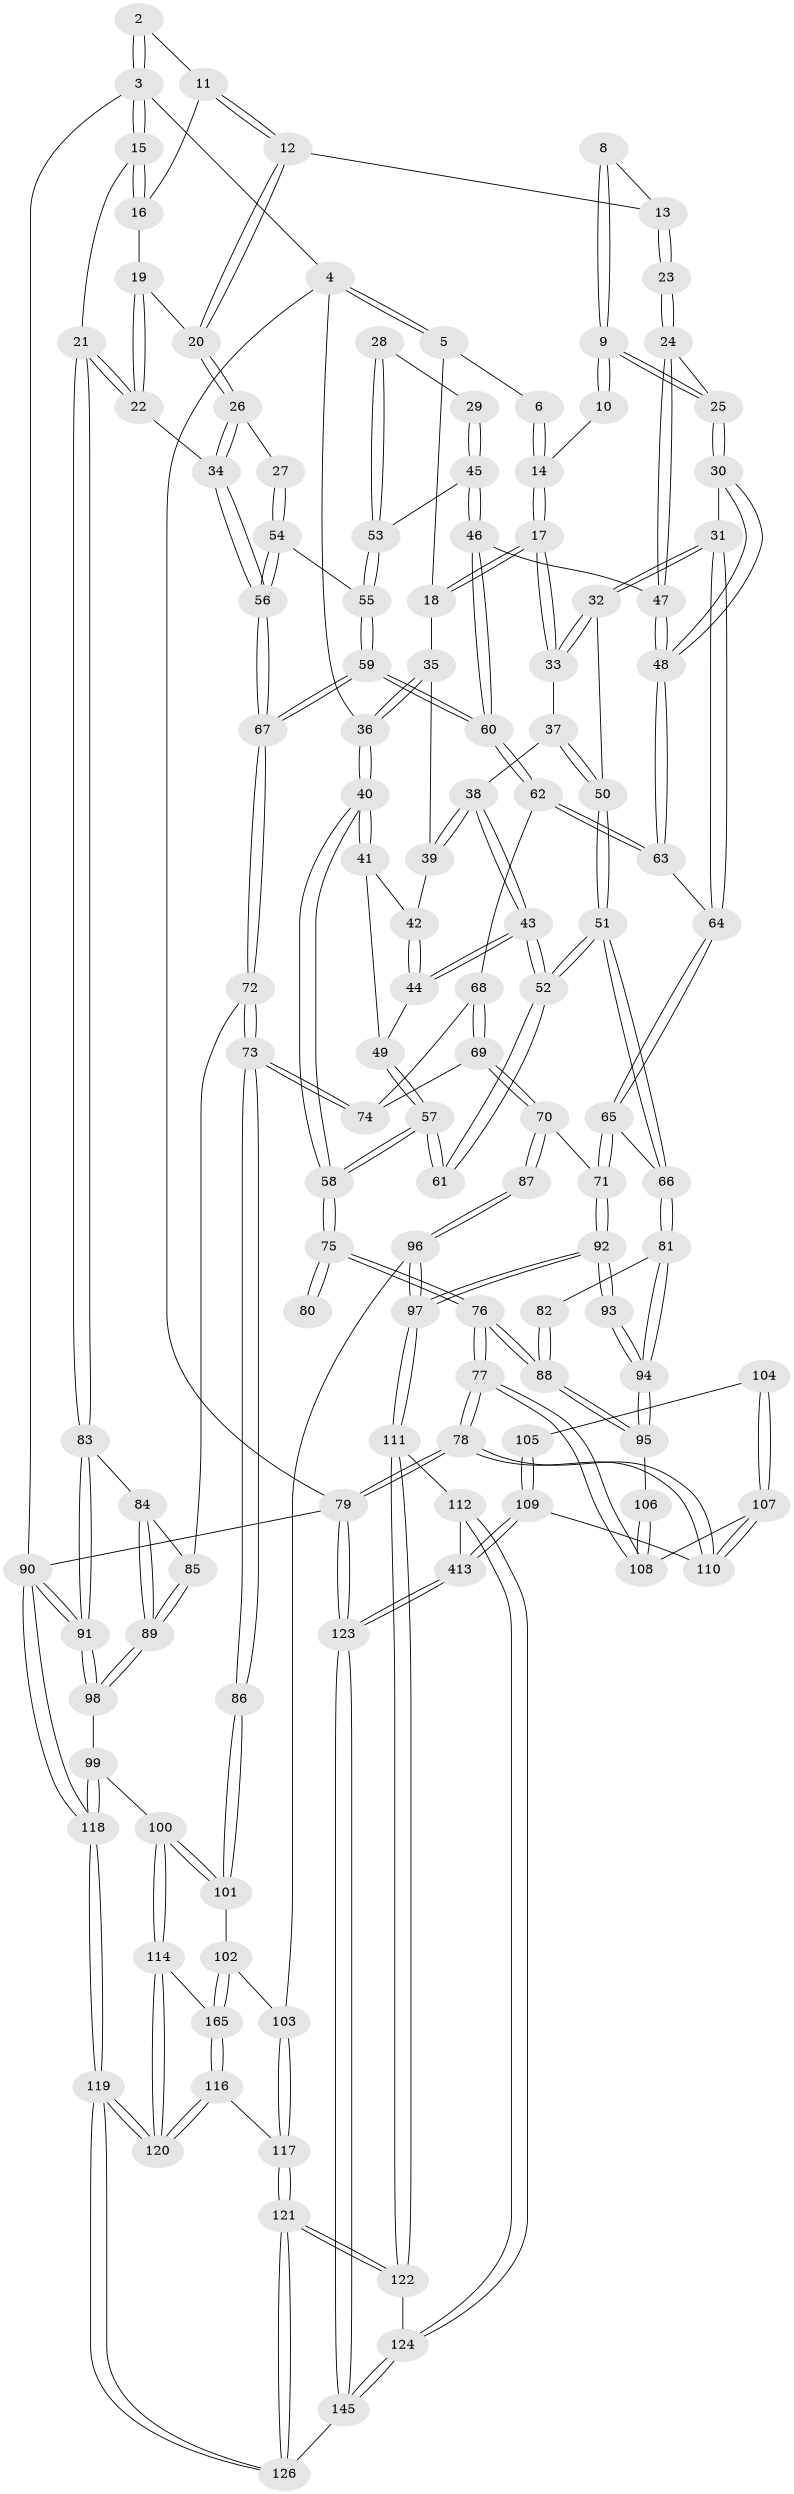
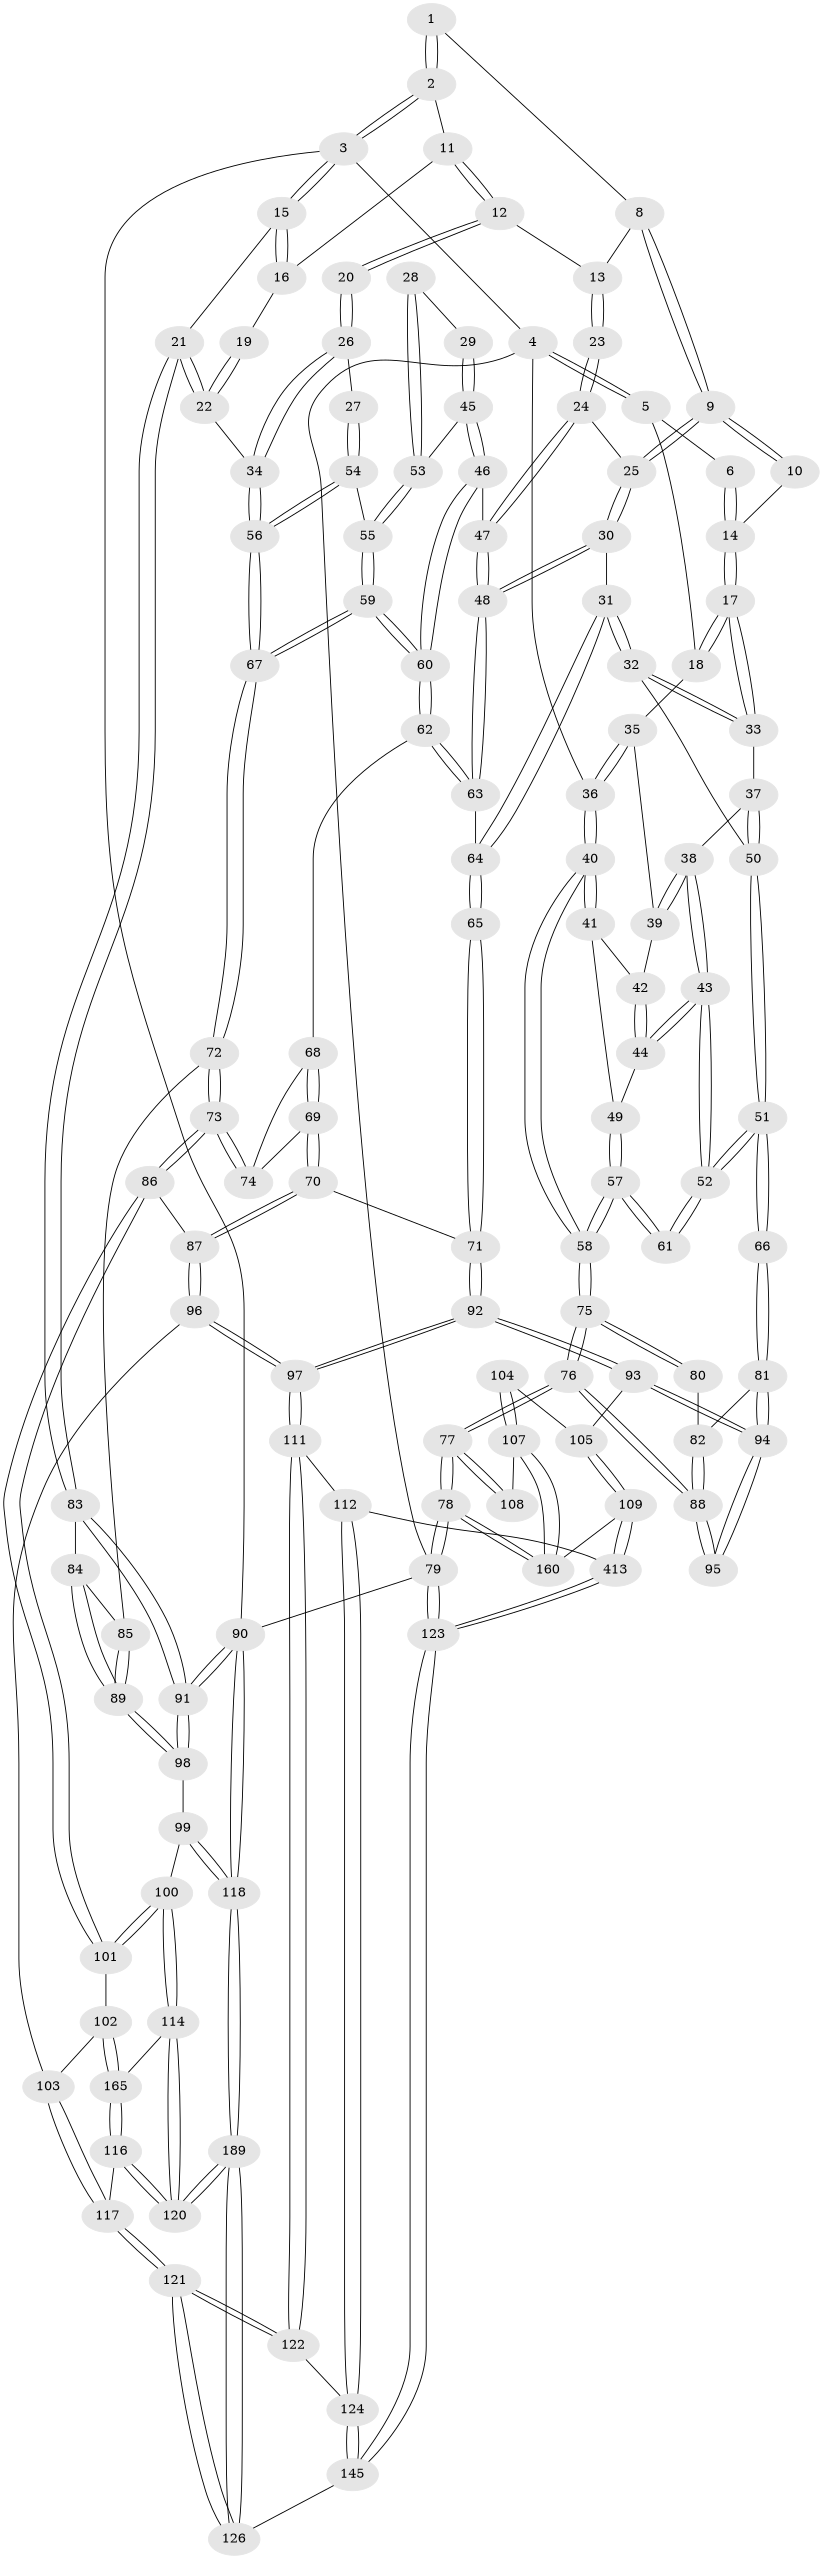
node "1": added
edge "19" -- "20": removed
edge "65" -- "66": removed
edge "86" -- "87": added
edge "93" -- "105": added
edge "80" -- "82": added
node "106": removed
node "110": label "110" -> "160"
node "119": label "119" -> "189"
